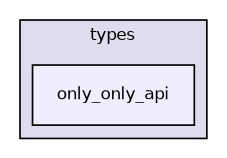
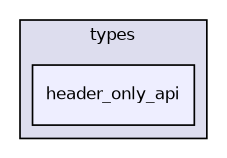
node "only_only_api": label "only_only_api" -> "header_only_api"
